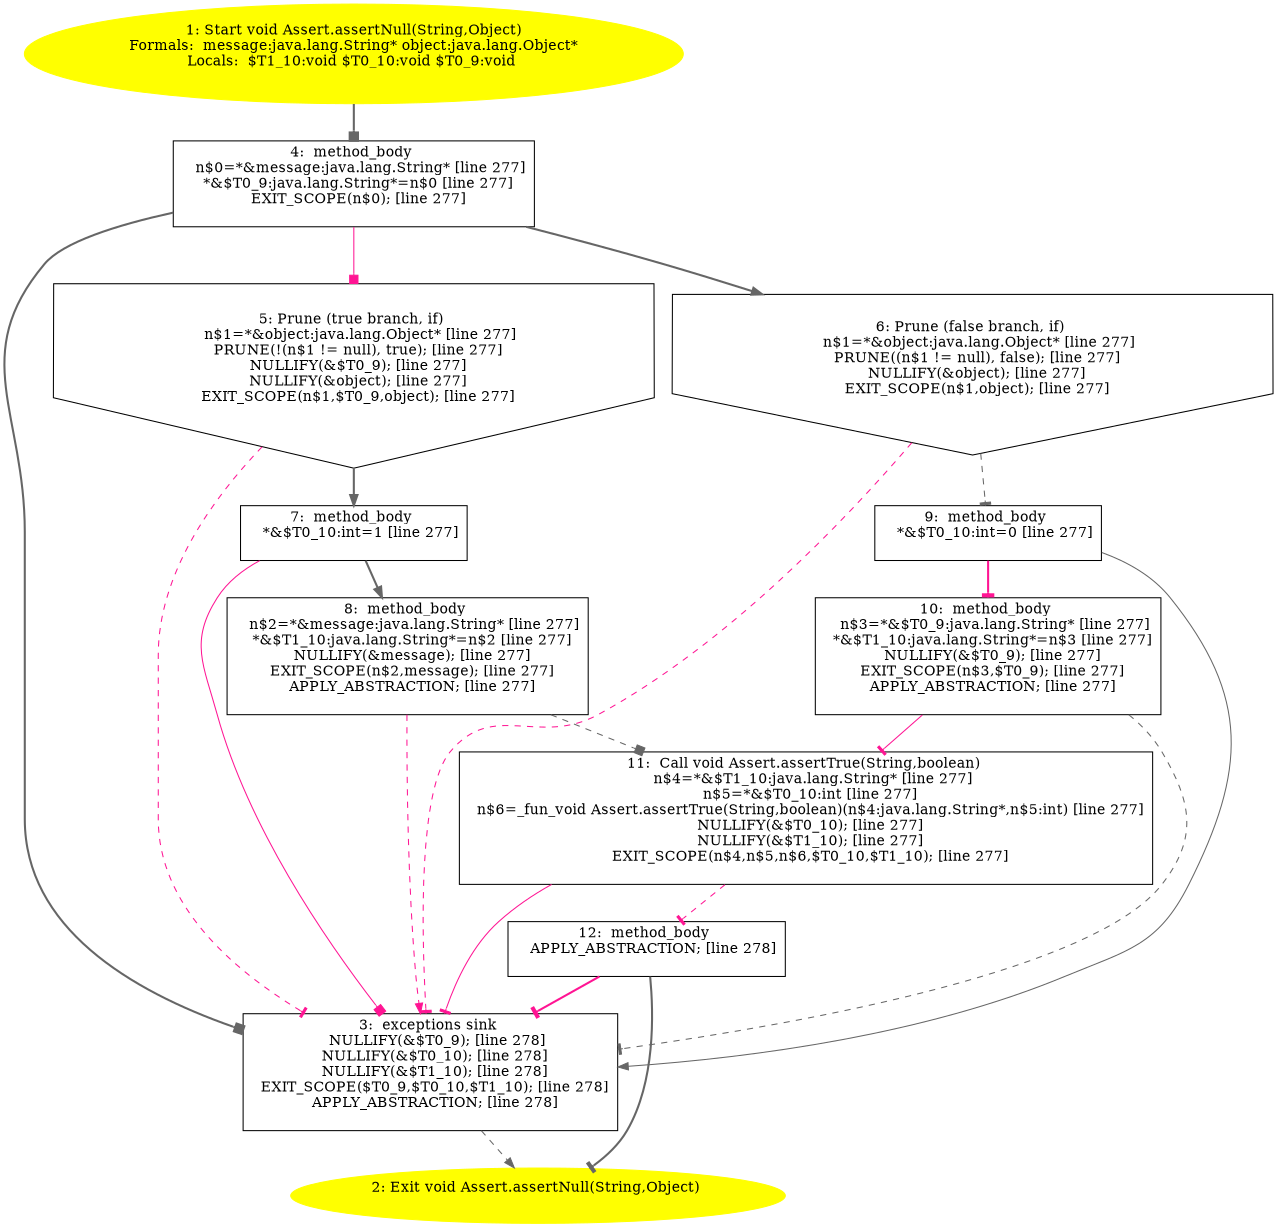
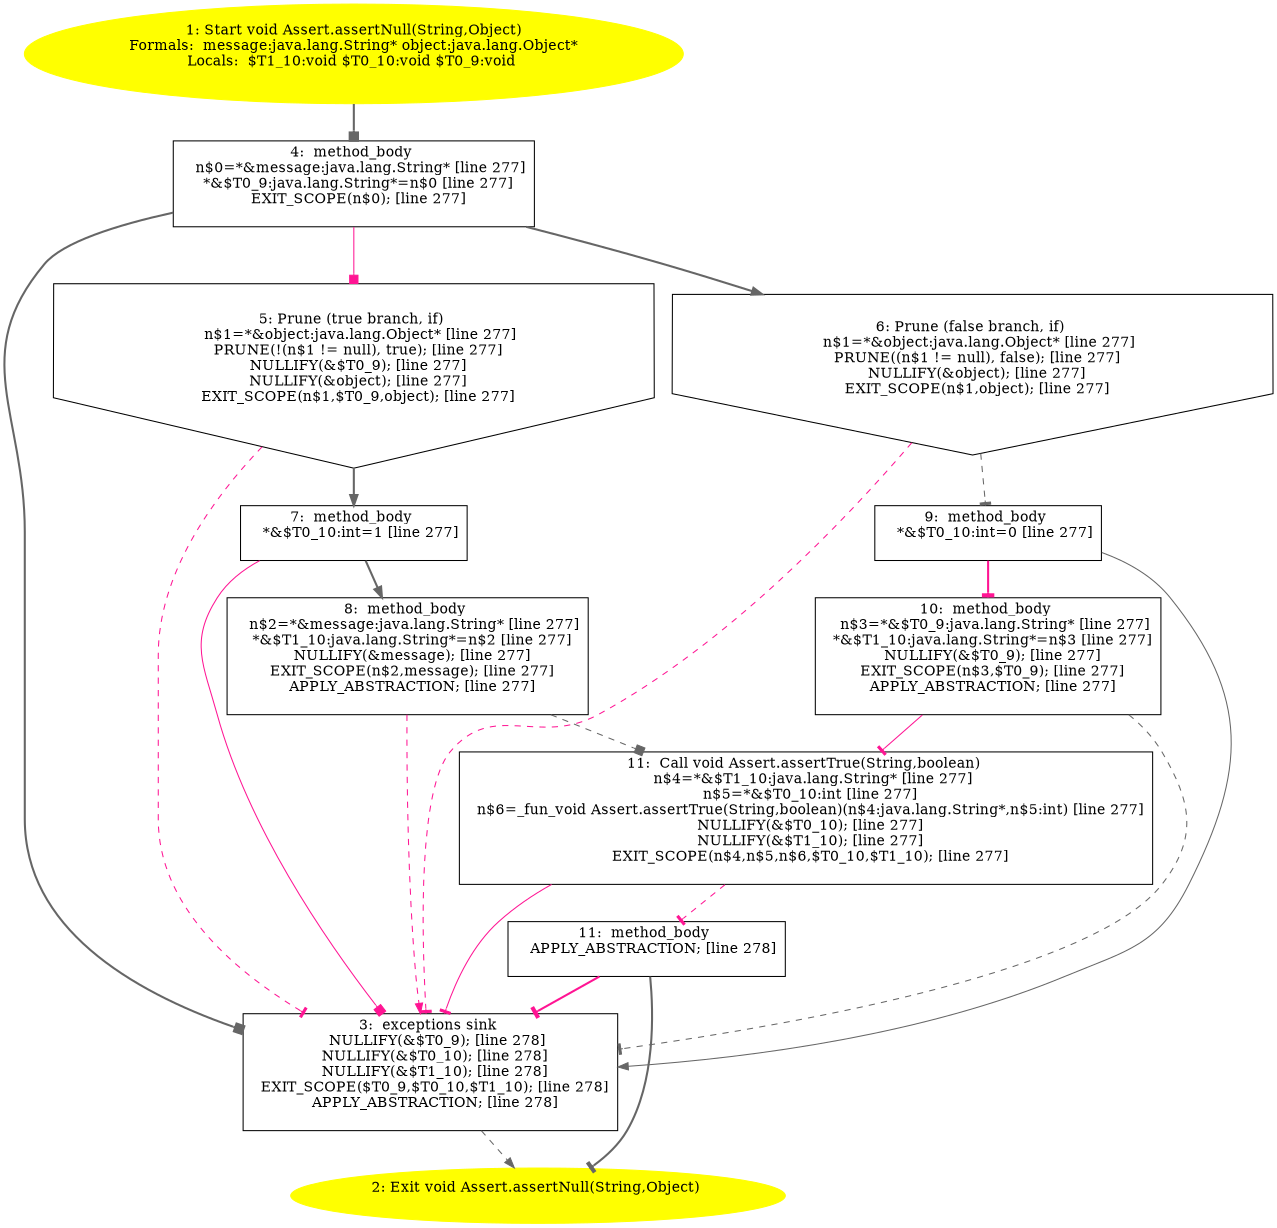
node "12:  method_body APPLY_ABSTRACTION; [line 278]": label "12:  method_body APPLY_ABSTRACTION; [line 278]" -> "11:  method_body APPLY_ABSTRACTION; [line 278]"
